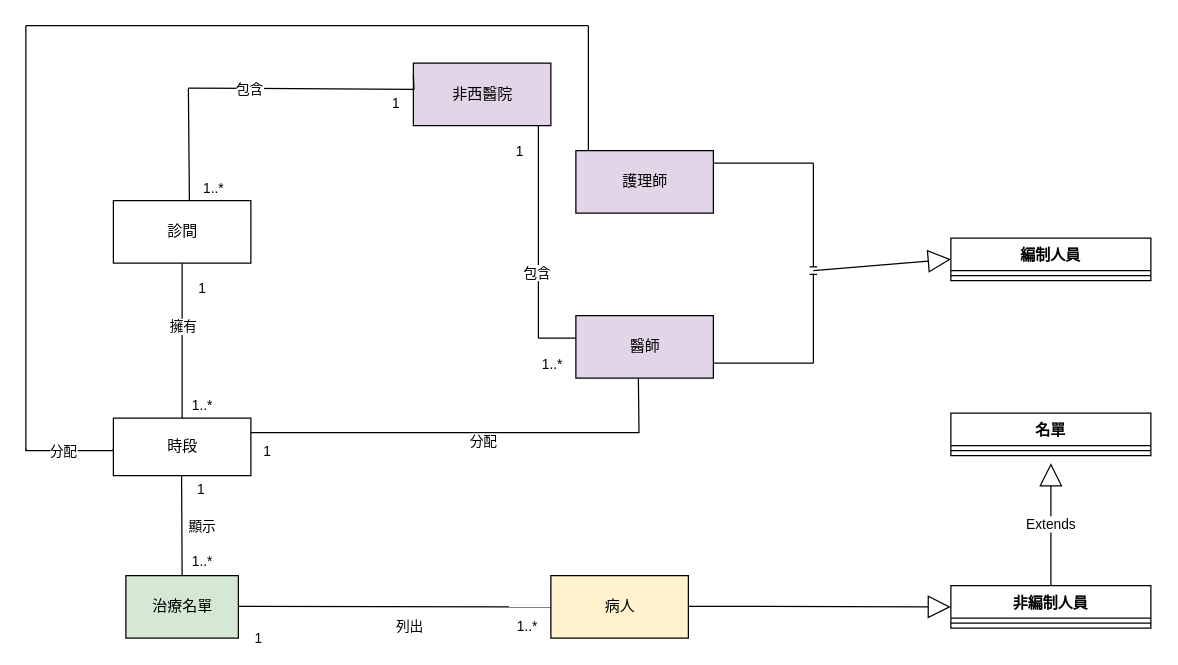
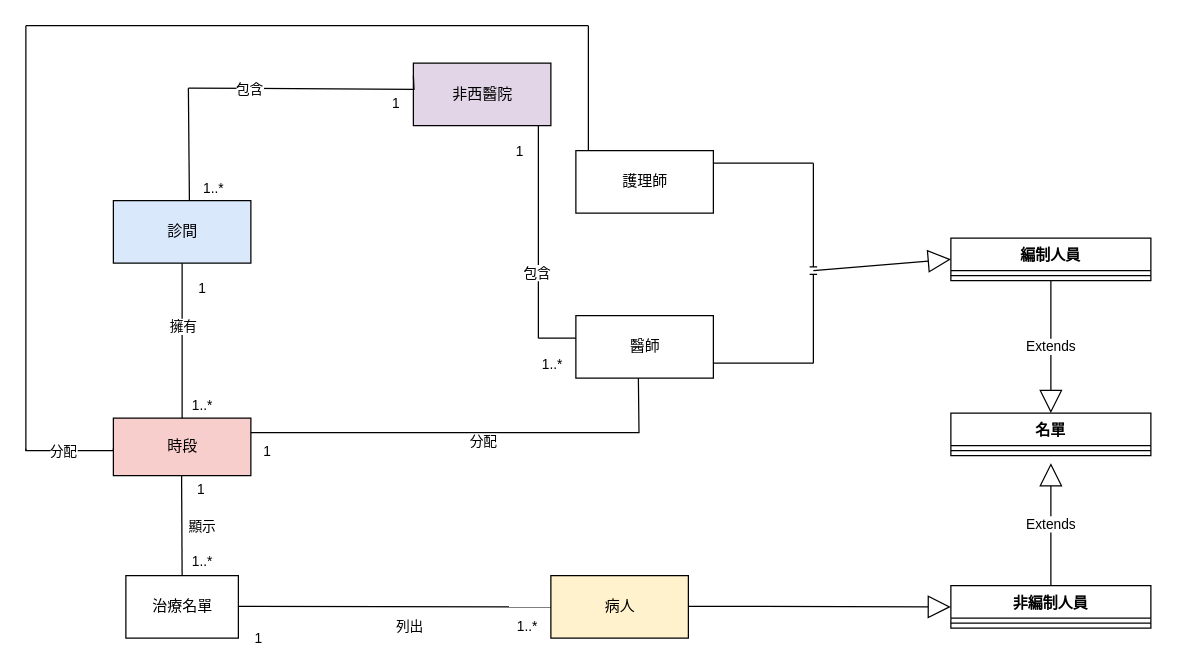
node "護理師": fillcolor #e1d5e7 -> #ffffff
node "診間": fillcolor #ffffff -> #dae8fc
edge "編制人員" -> "名單": added, label "Extends"
node "醫師": fillcolor #e1d5e7 -> #ffffff
node "時段": fillcolor #ffffff -> #f8cecc
node "治療名單": fillcolor #d5e8d4 -> #ffffff
